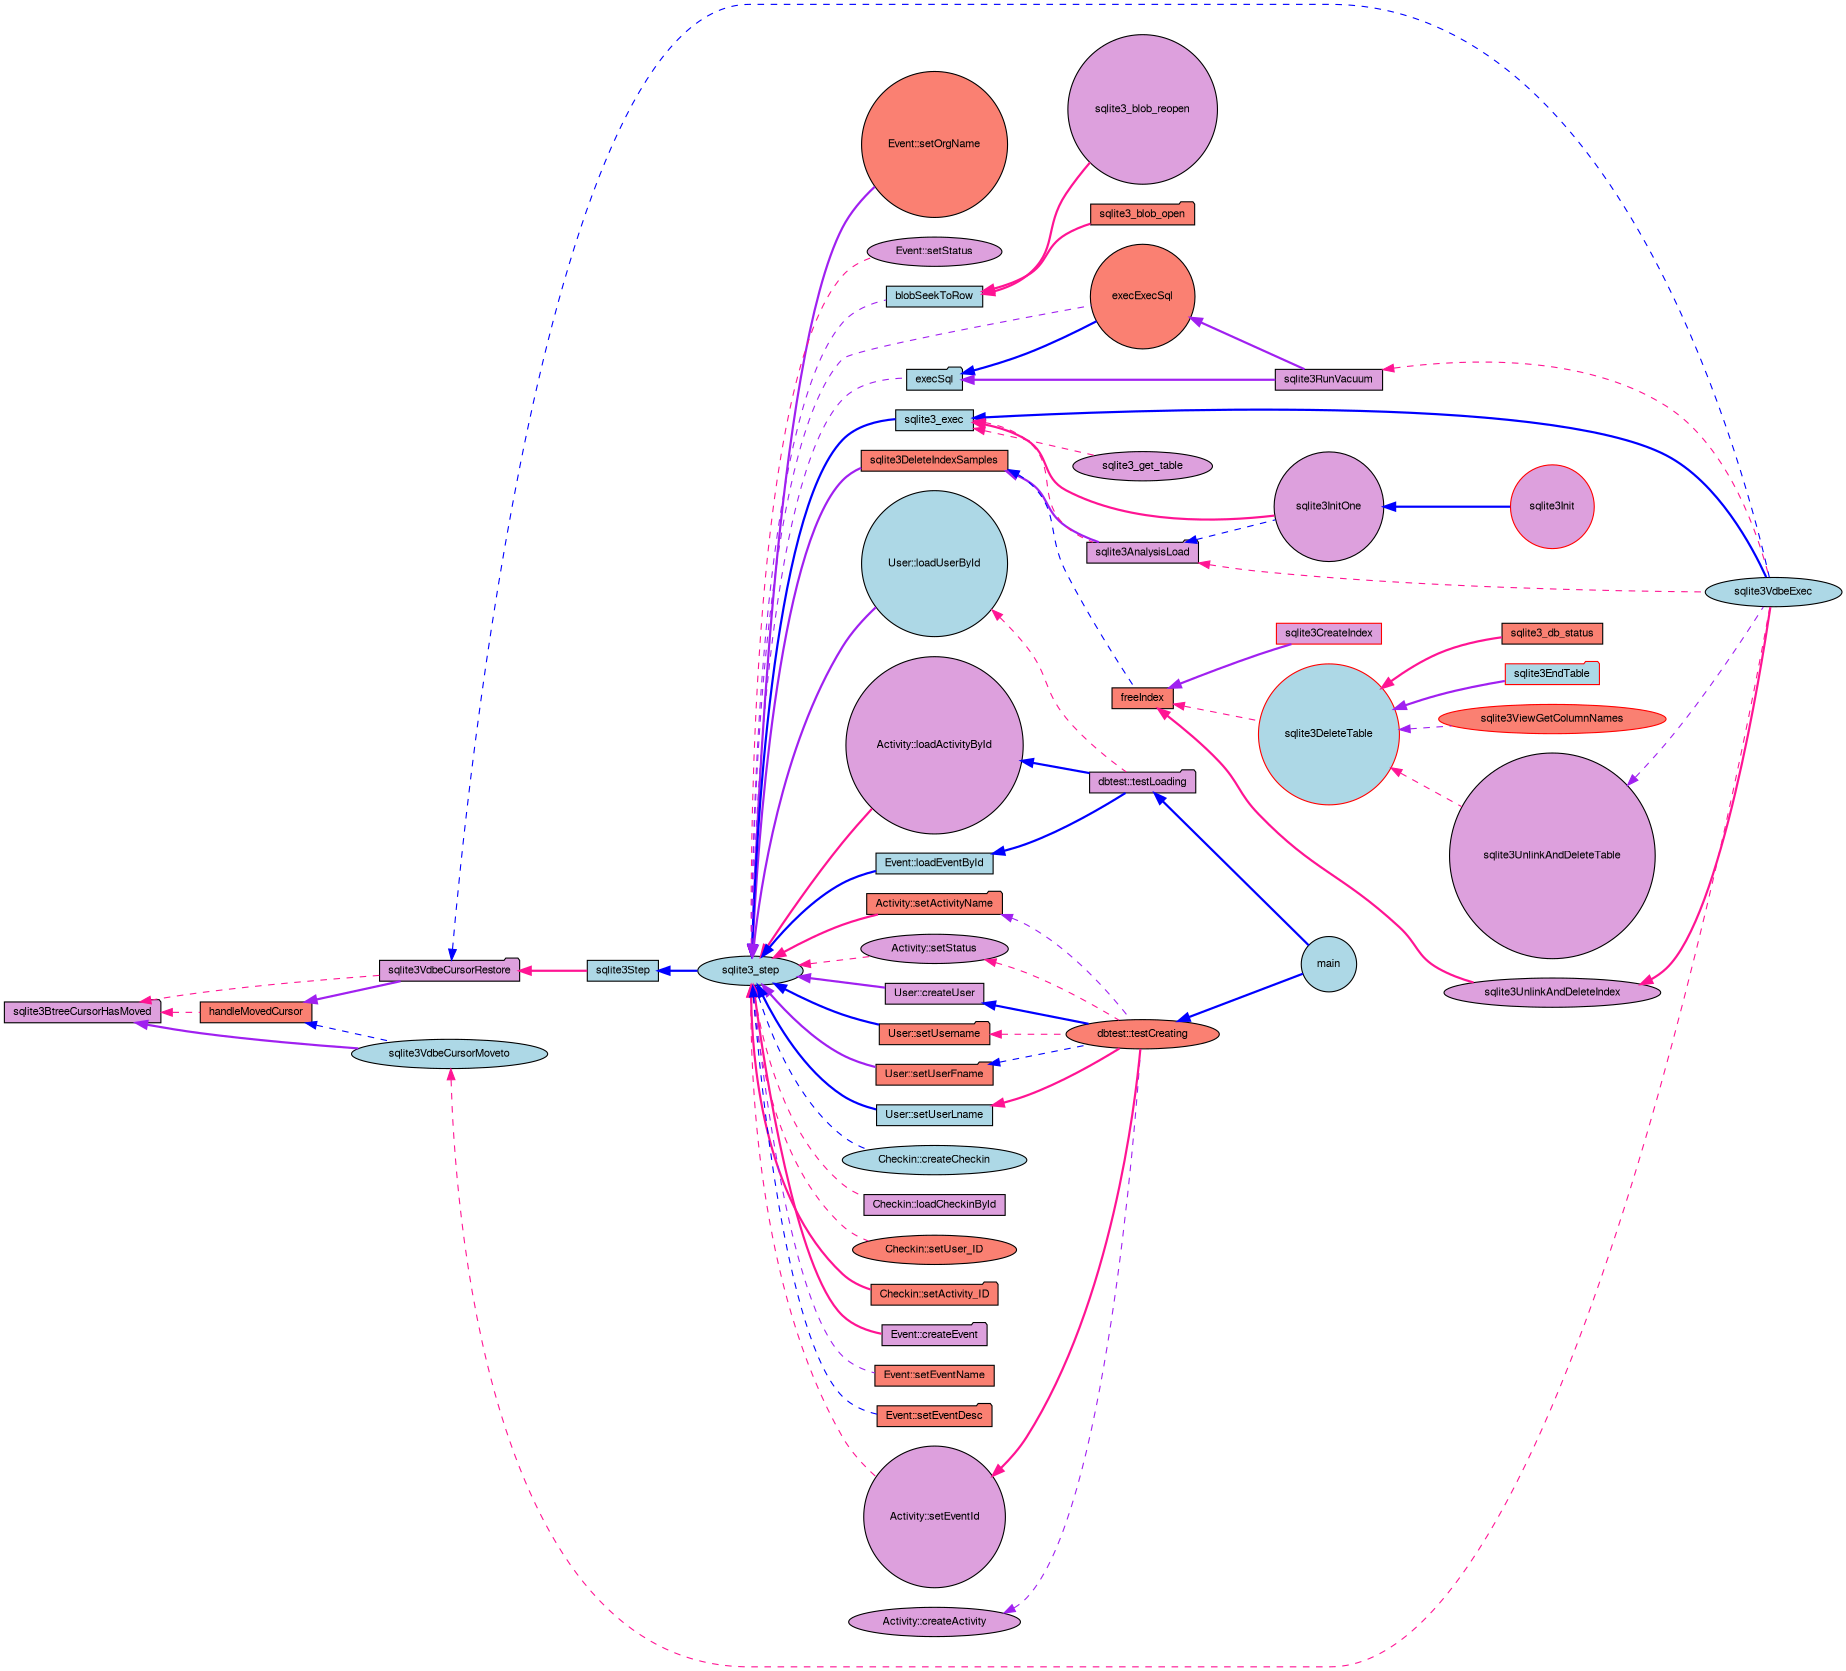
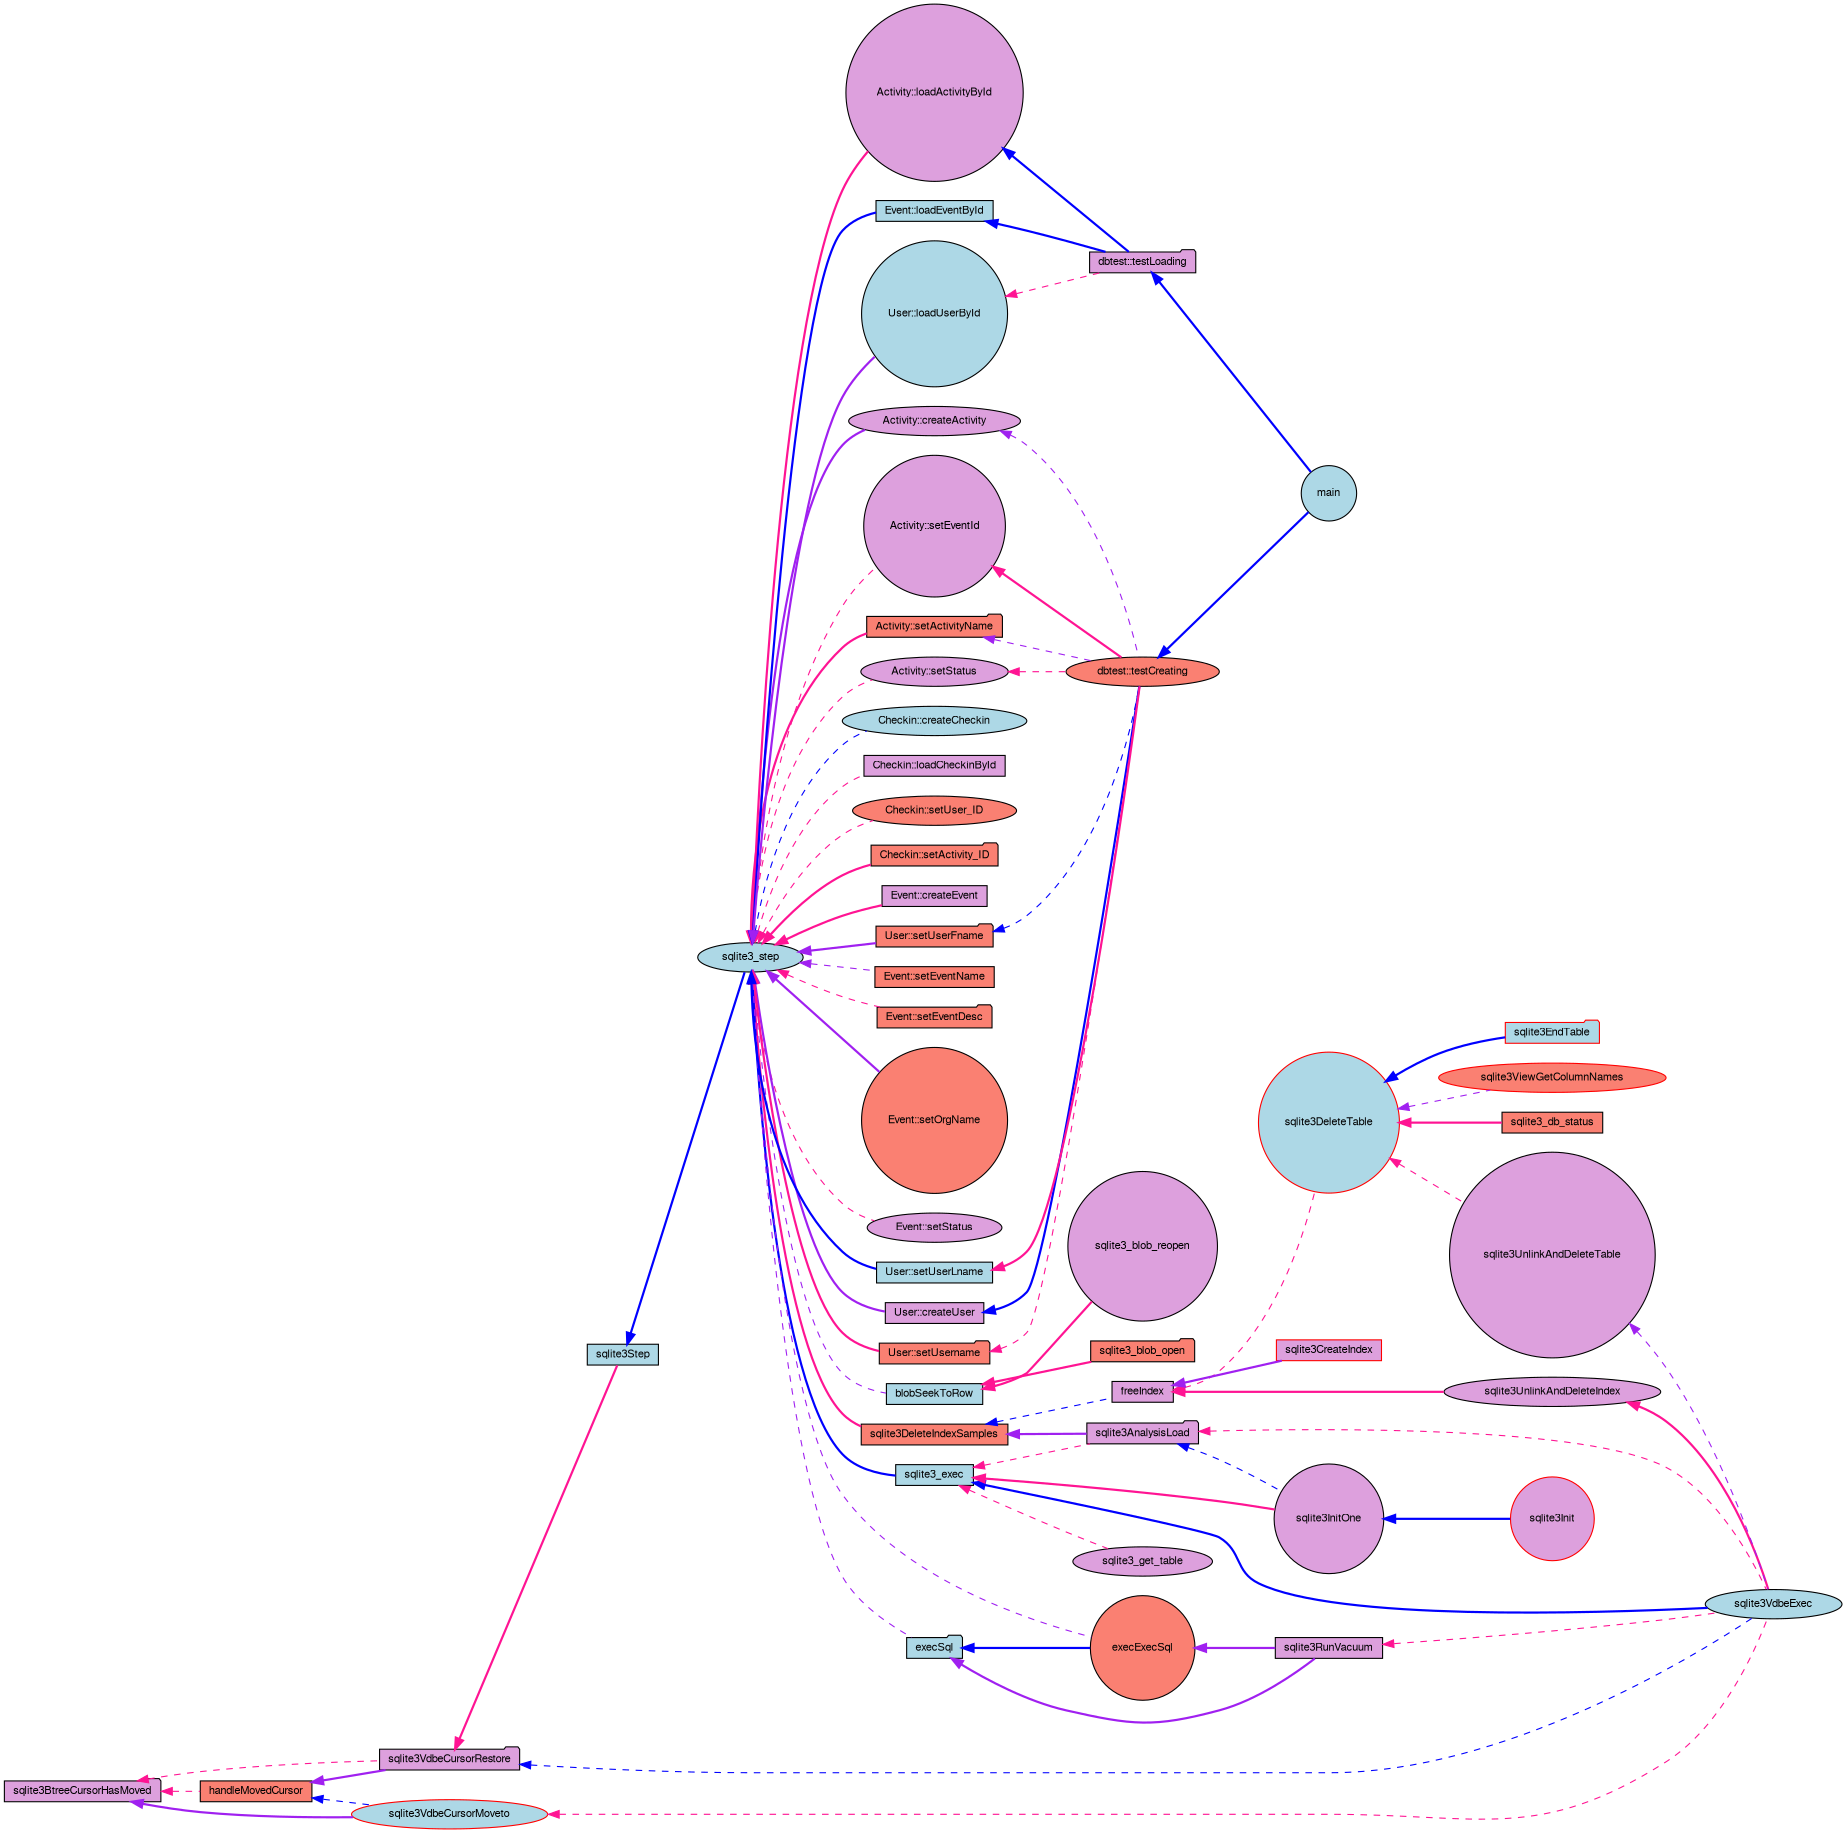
edge "sqlite3DeleteIndexSamples" -> "sqlite3_step": color purple -> deeppink
edge "Activity::createActivity" -> "sqlite3_step": added
edge "sqlite3EndTable" -> "sqlite3DeleteTable": color purple -> blue
node "freeIndex": fillcolor salmon -> plum
edge "User::setUsername" -> "sqlite3_step": color blue -> deeppink
node "sqlite3VdbeCursorMoveto": color black -> red
edge "Event::setEventDesc" -> "sqlite3_step": color blue -> deeppink
node "Event::createEvent": shape folder -> box
